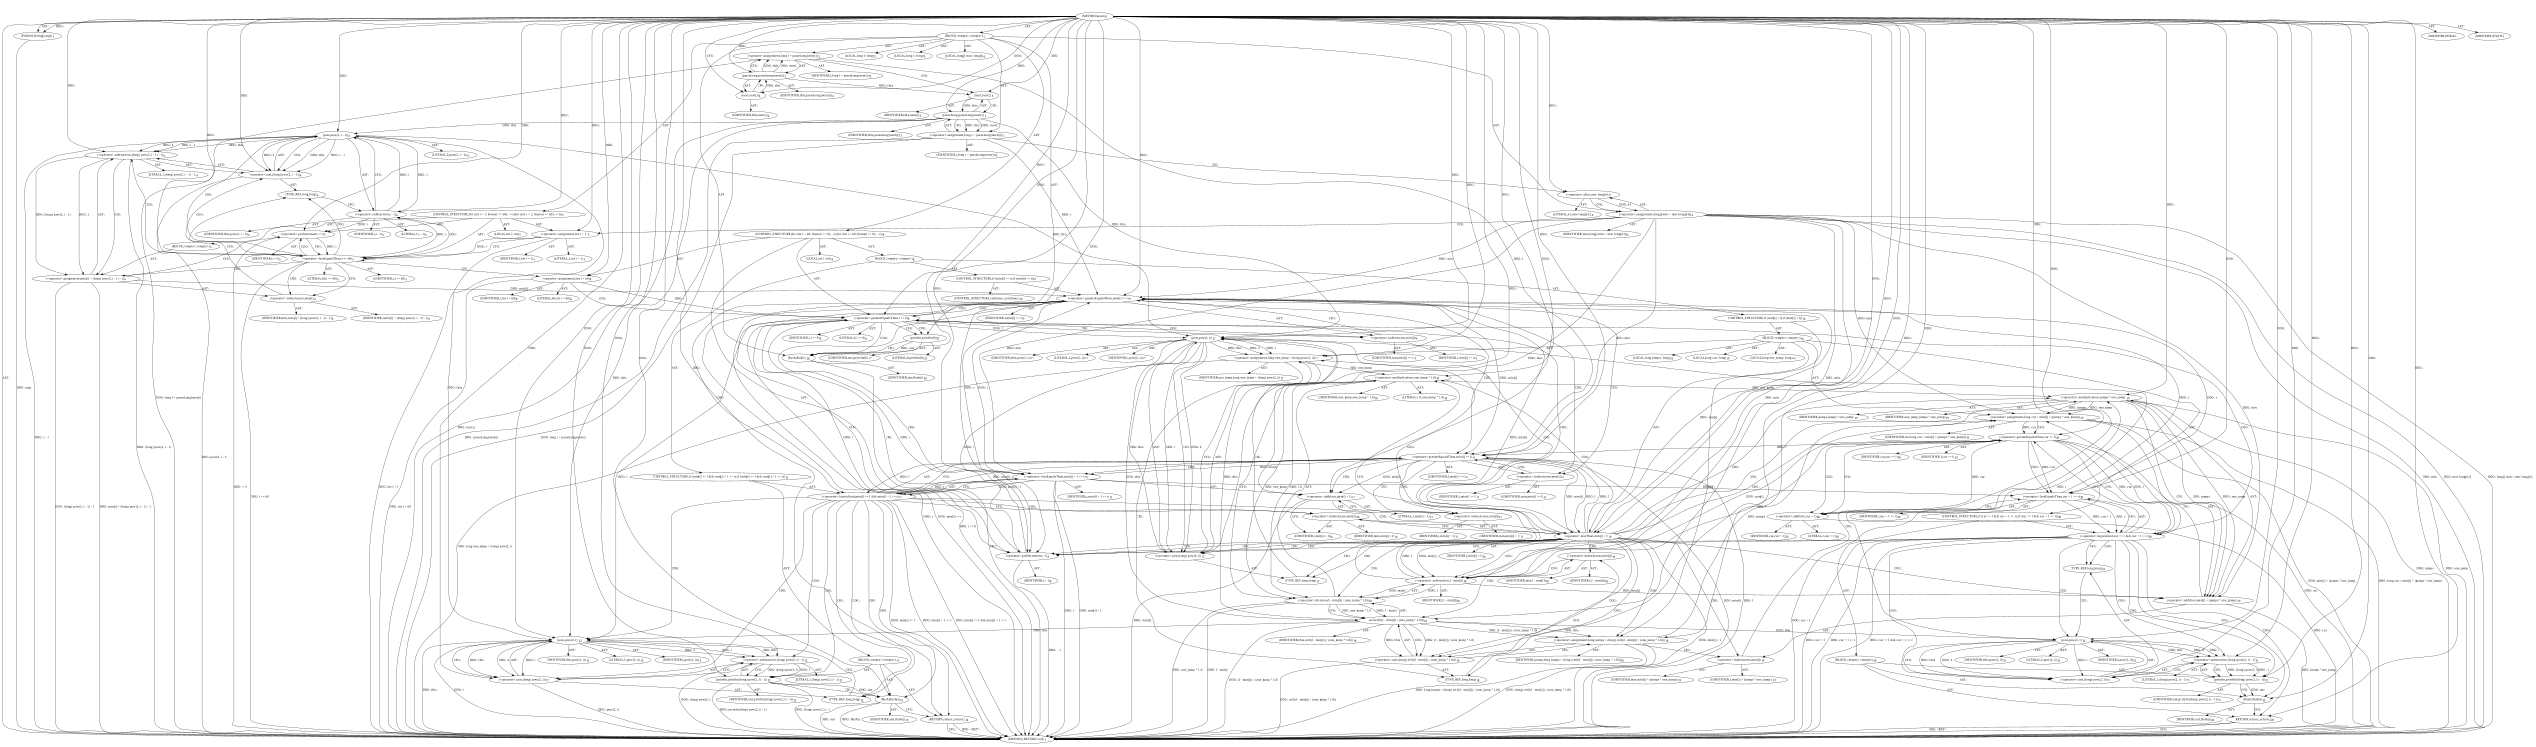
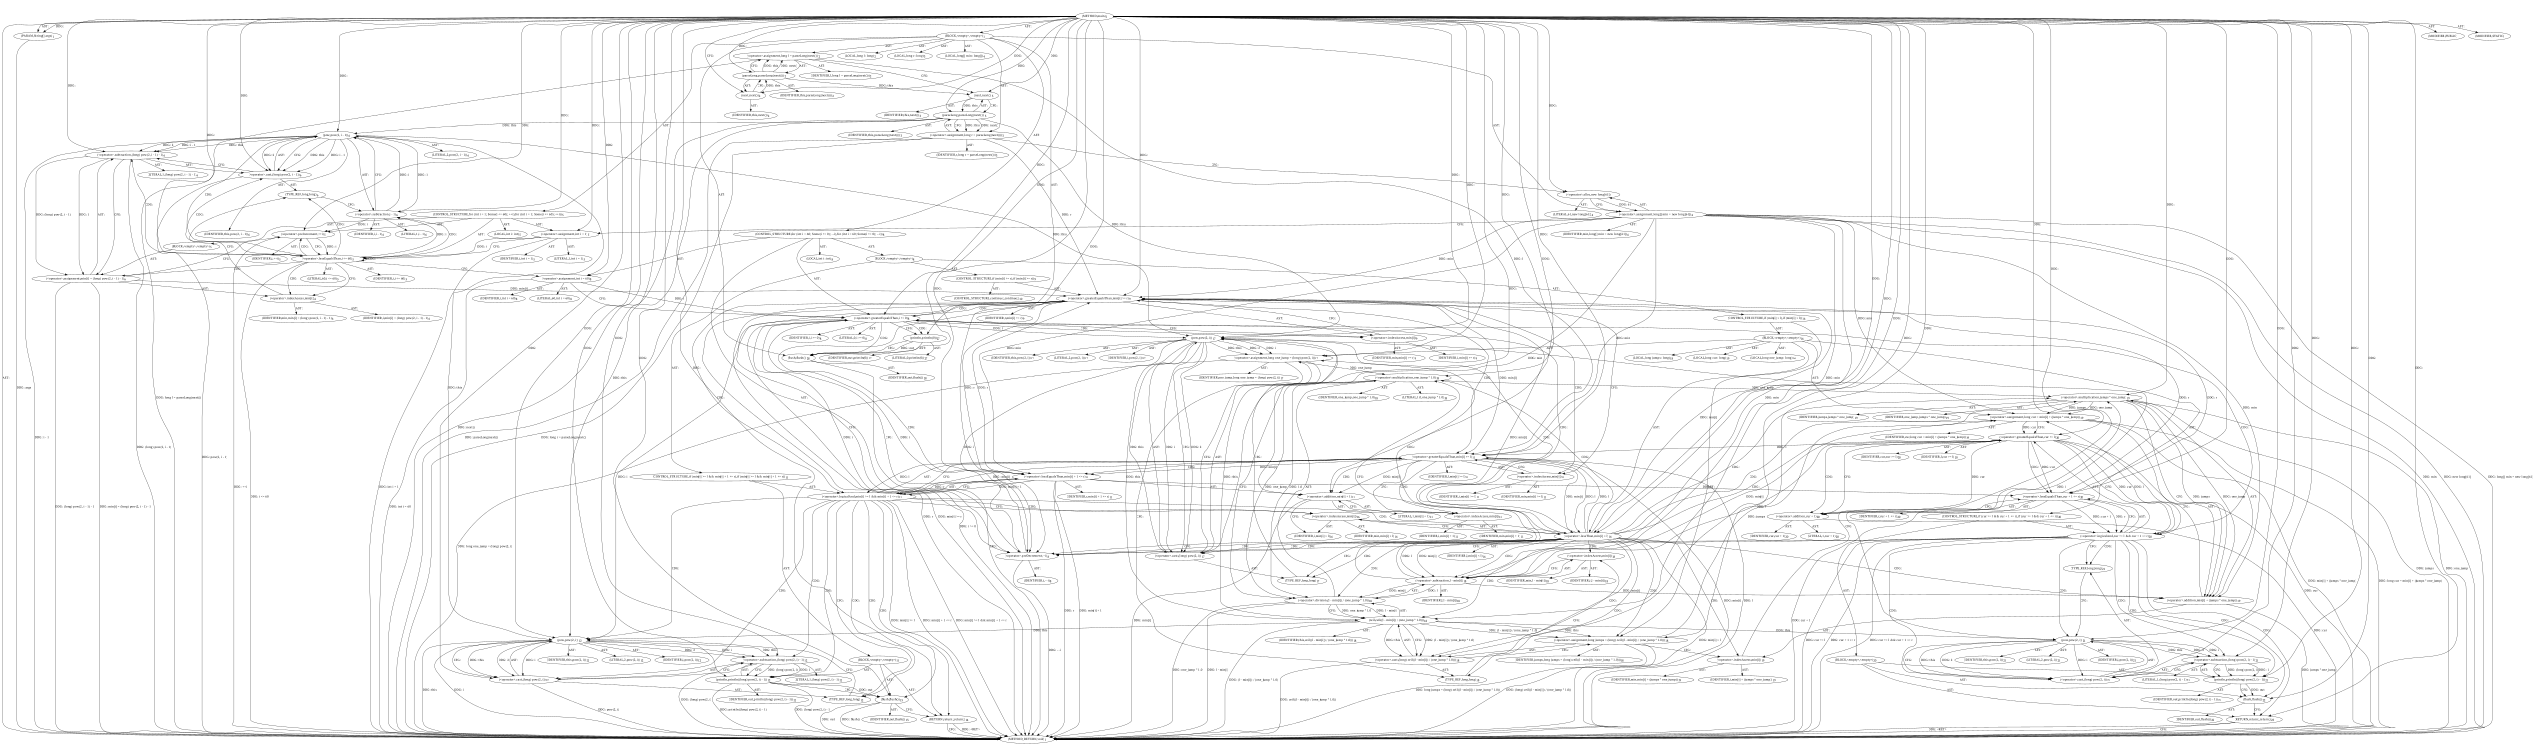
edge "(<operator>.subtraction,i - 1)" -> "(IDENTIFIER,this,pow(2, i - 1))": now "(pow,pow(2, i - 1))" -> "(IDENTIFIER,this,pow(2, i - 1))"
